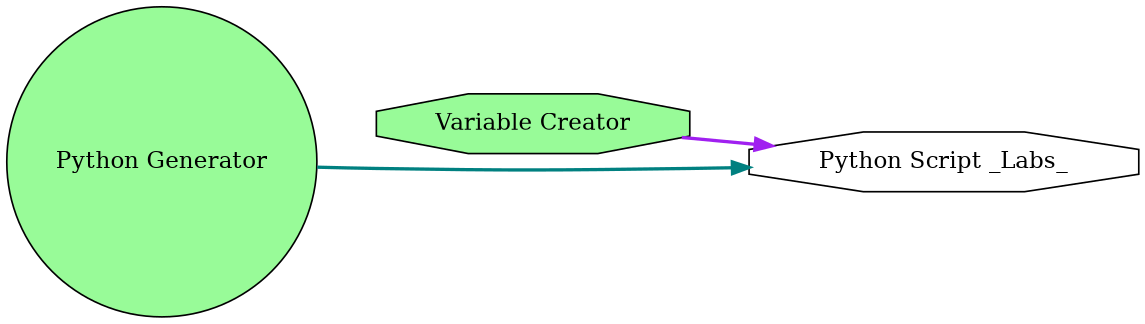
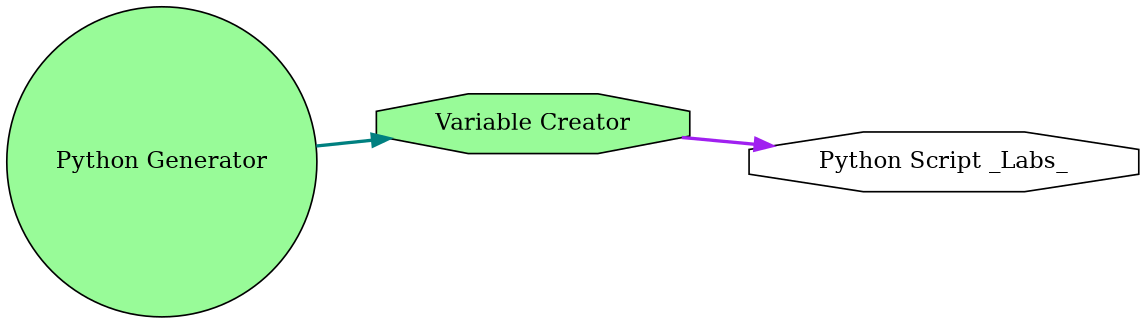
edge "Python Generator" -> "Python Script _Labs_": now "Python Generator" -> "Variable Creator"
